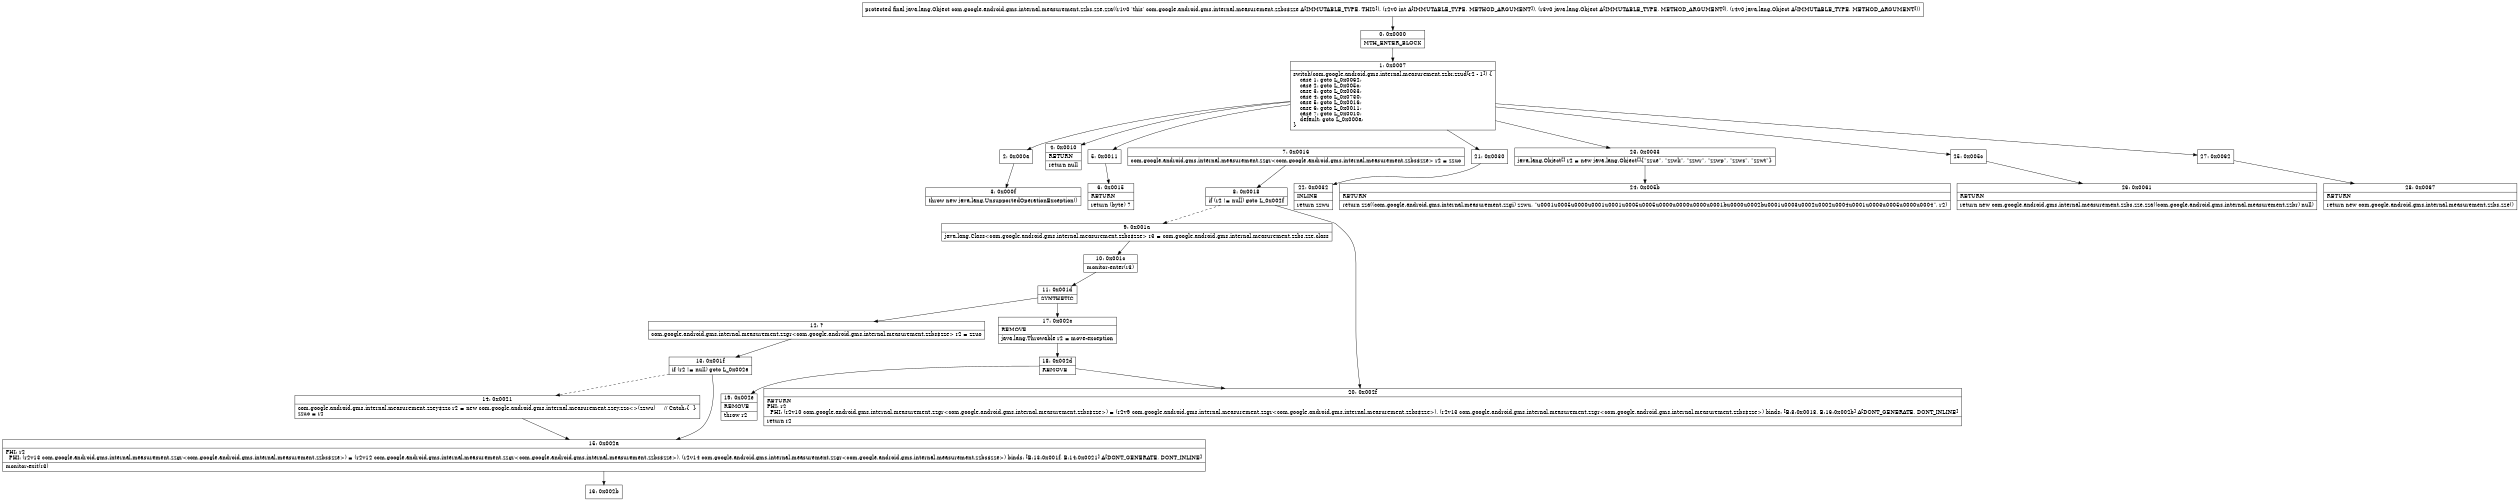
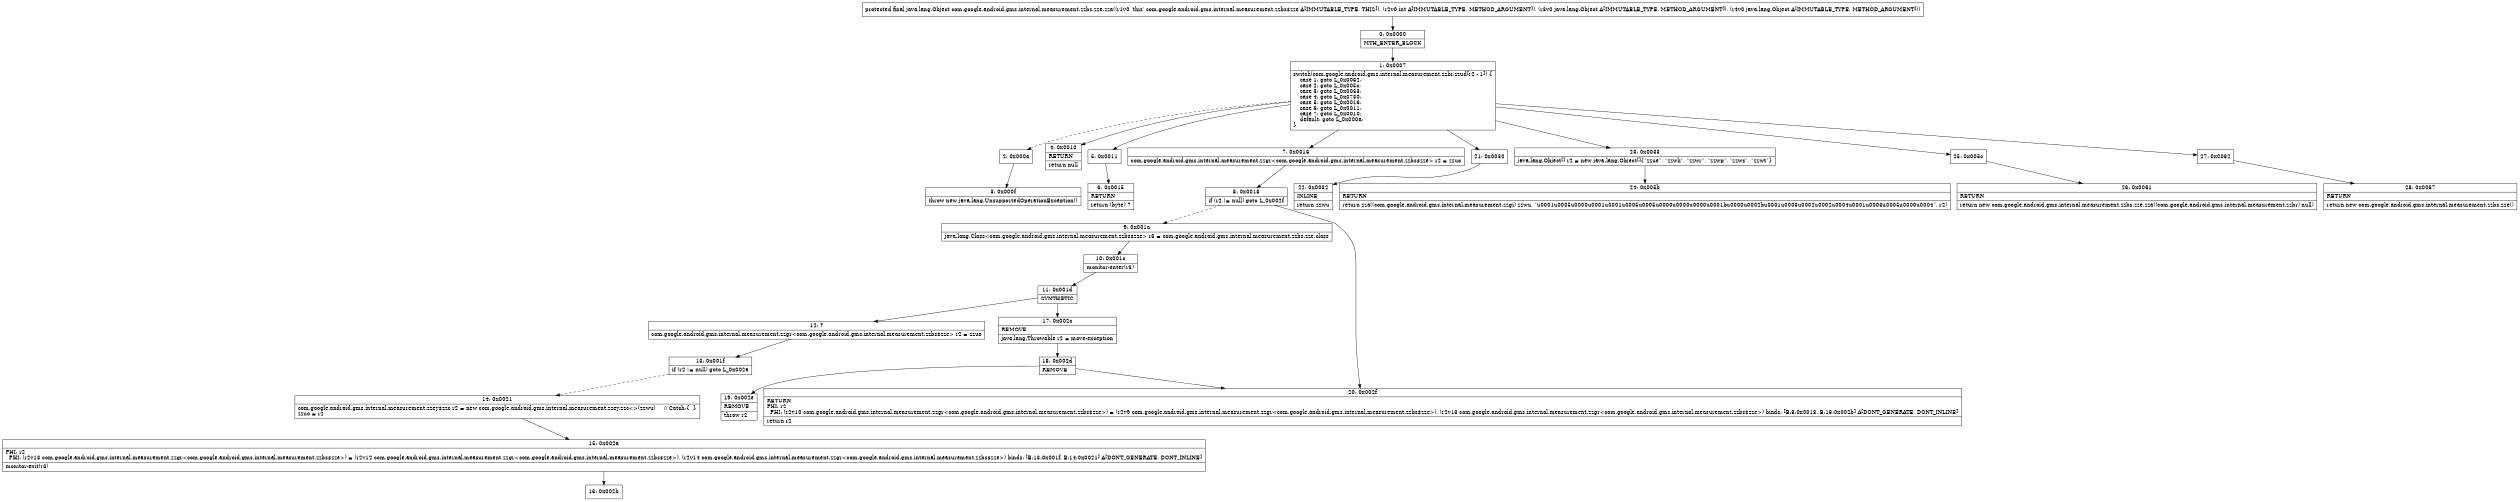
edge "1: 0x0007" -> "2: 0x000a": style solid -> dashed
edge "1: 0x0007" -> "7: 0x0016": added
edge "13: 0x001f" -> "15: 0x002a": removed
